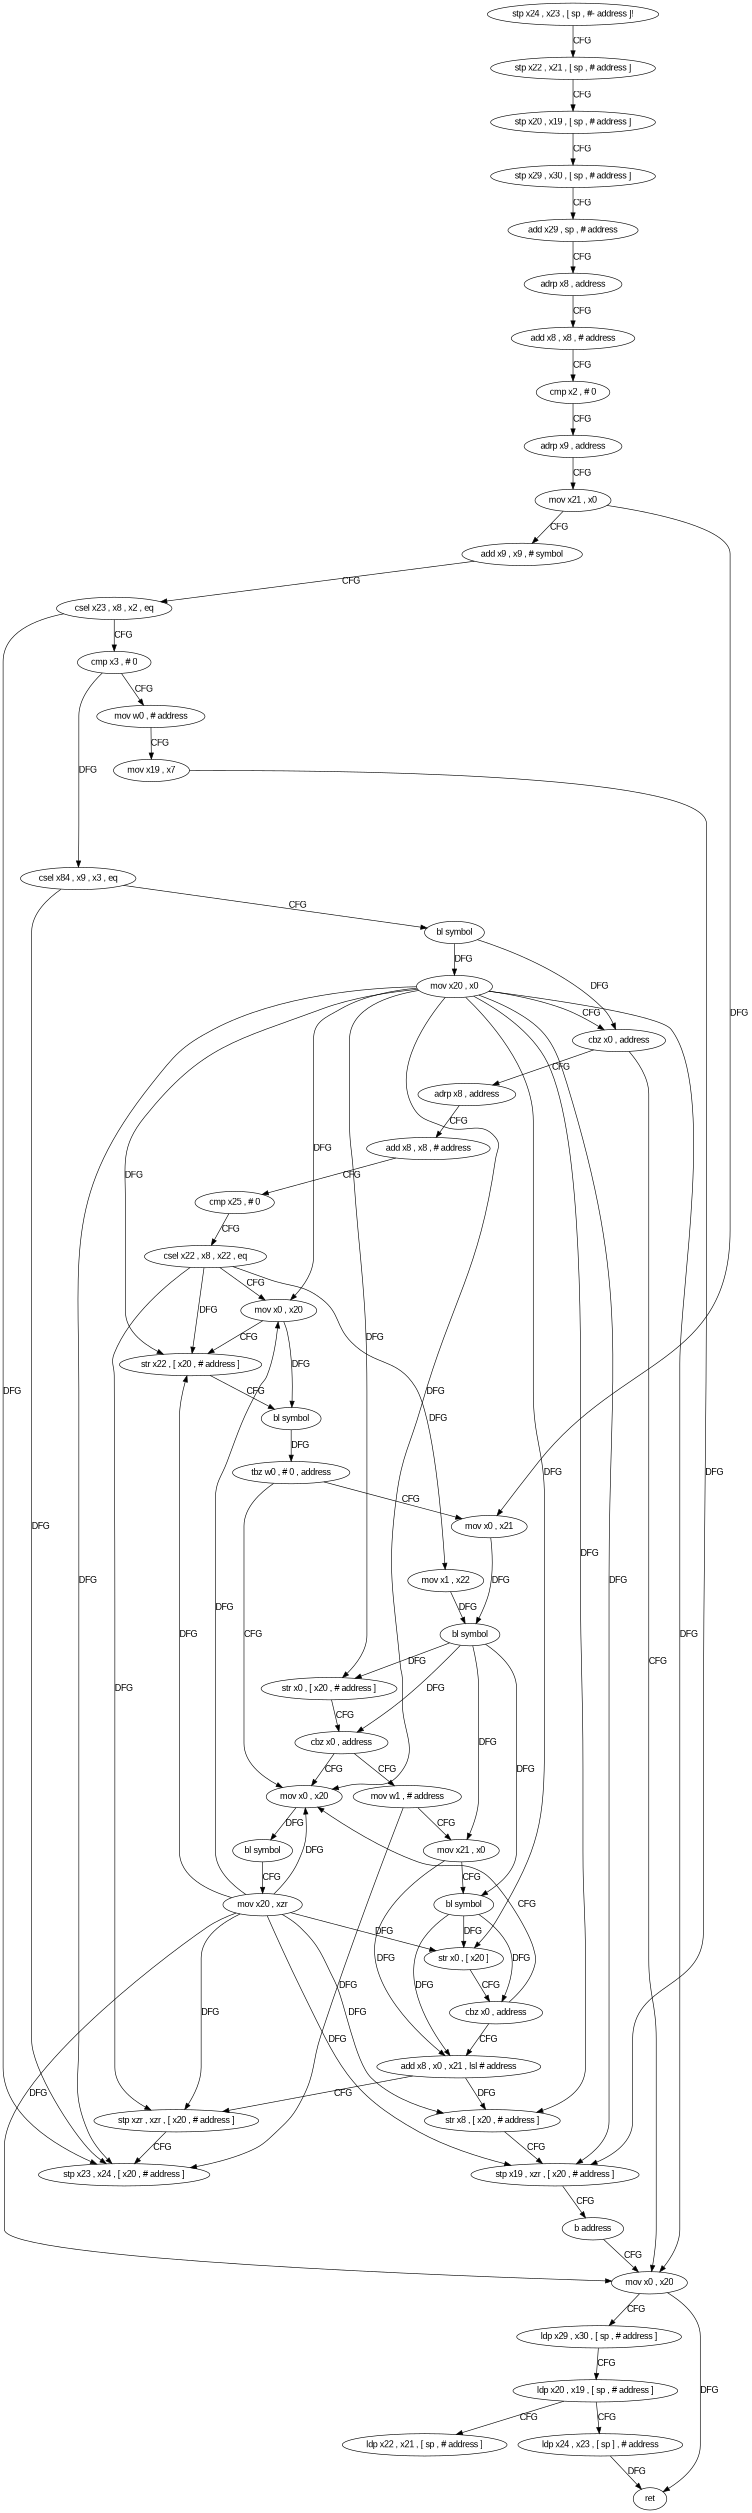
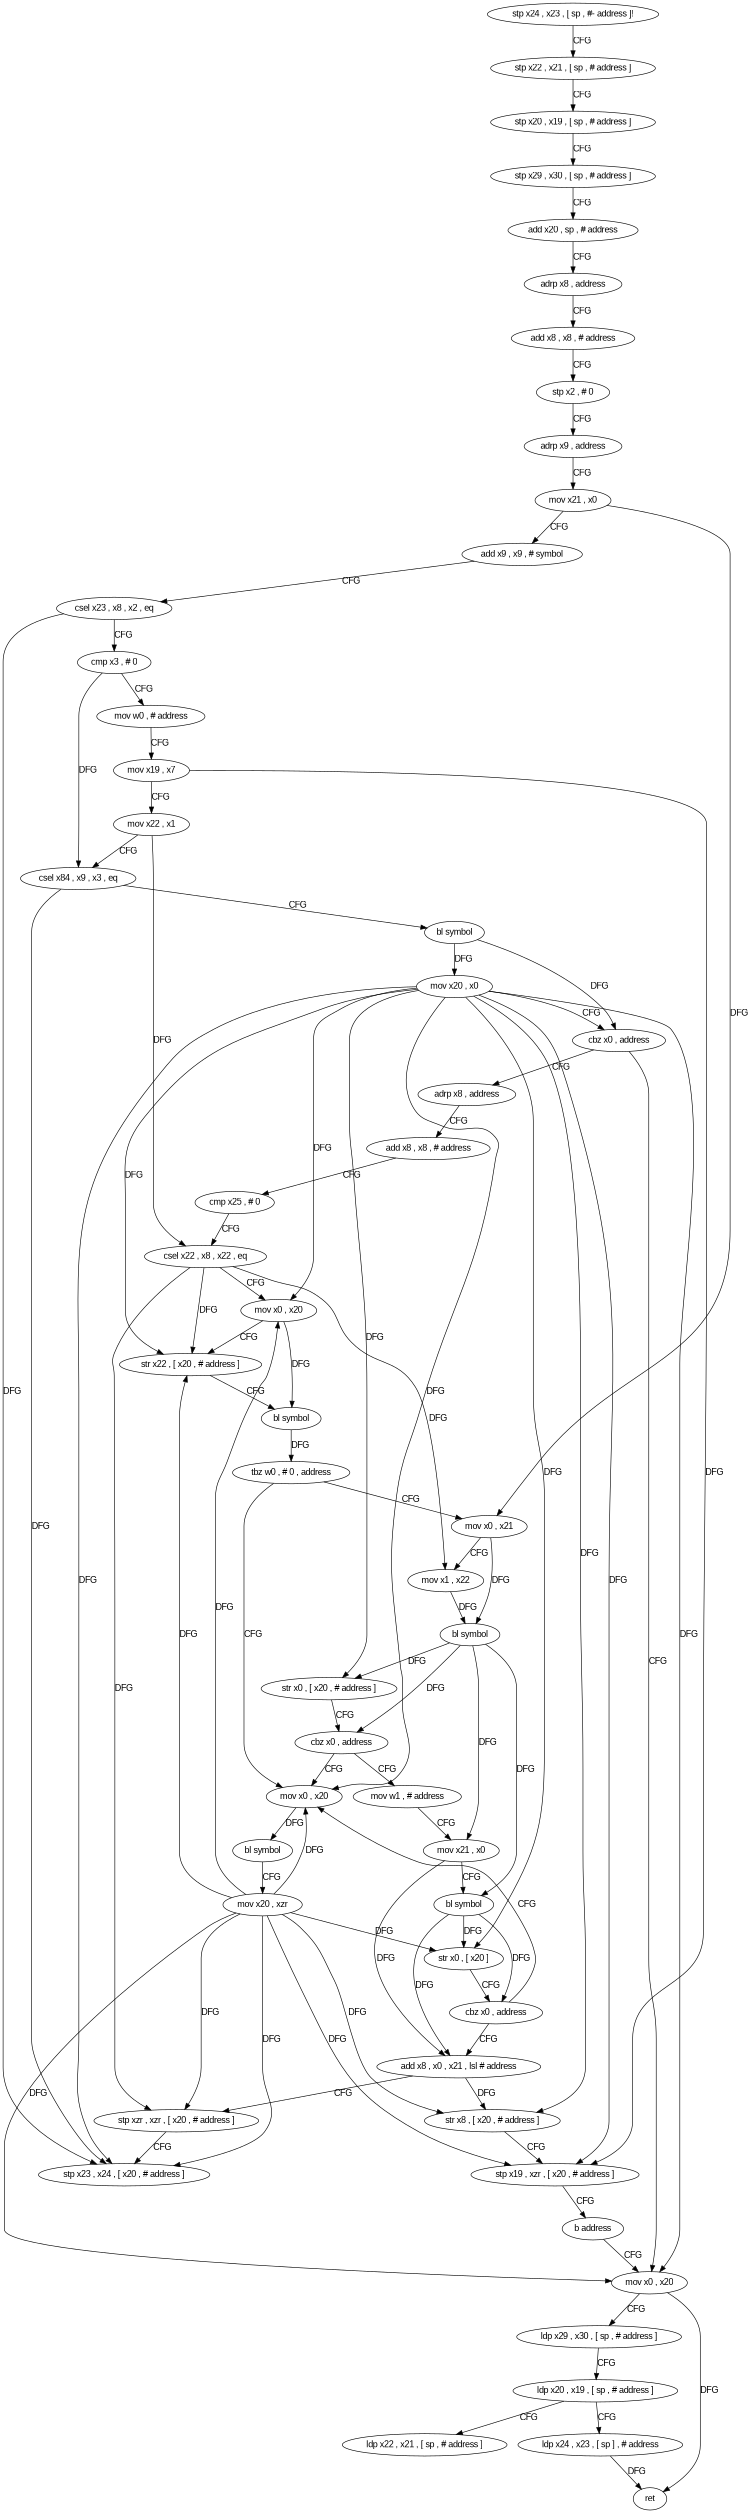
node "add x29 , sp , # address": label "add x29 , sp , # address" -> "add x20 , sp , # address"
node "cmp x2 , # 0": label "cmp x2 , # 0" -> "stp x2 , # 0"
node "mov x22 , x1": added
edge "mov x0 , x21" -> "mov x1 , x22": added, label "CFG"
edge "mov w1 , # address" -> "stp x23 , x24 , [ x20 , # address ]": now "mov x20 , xzr" -> "stp x23 , x24 , [ x20 , # address ]"
